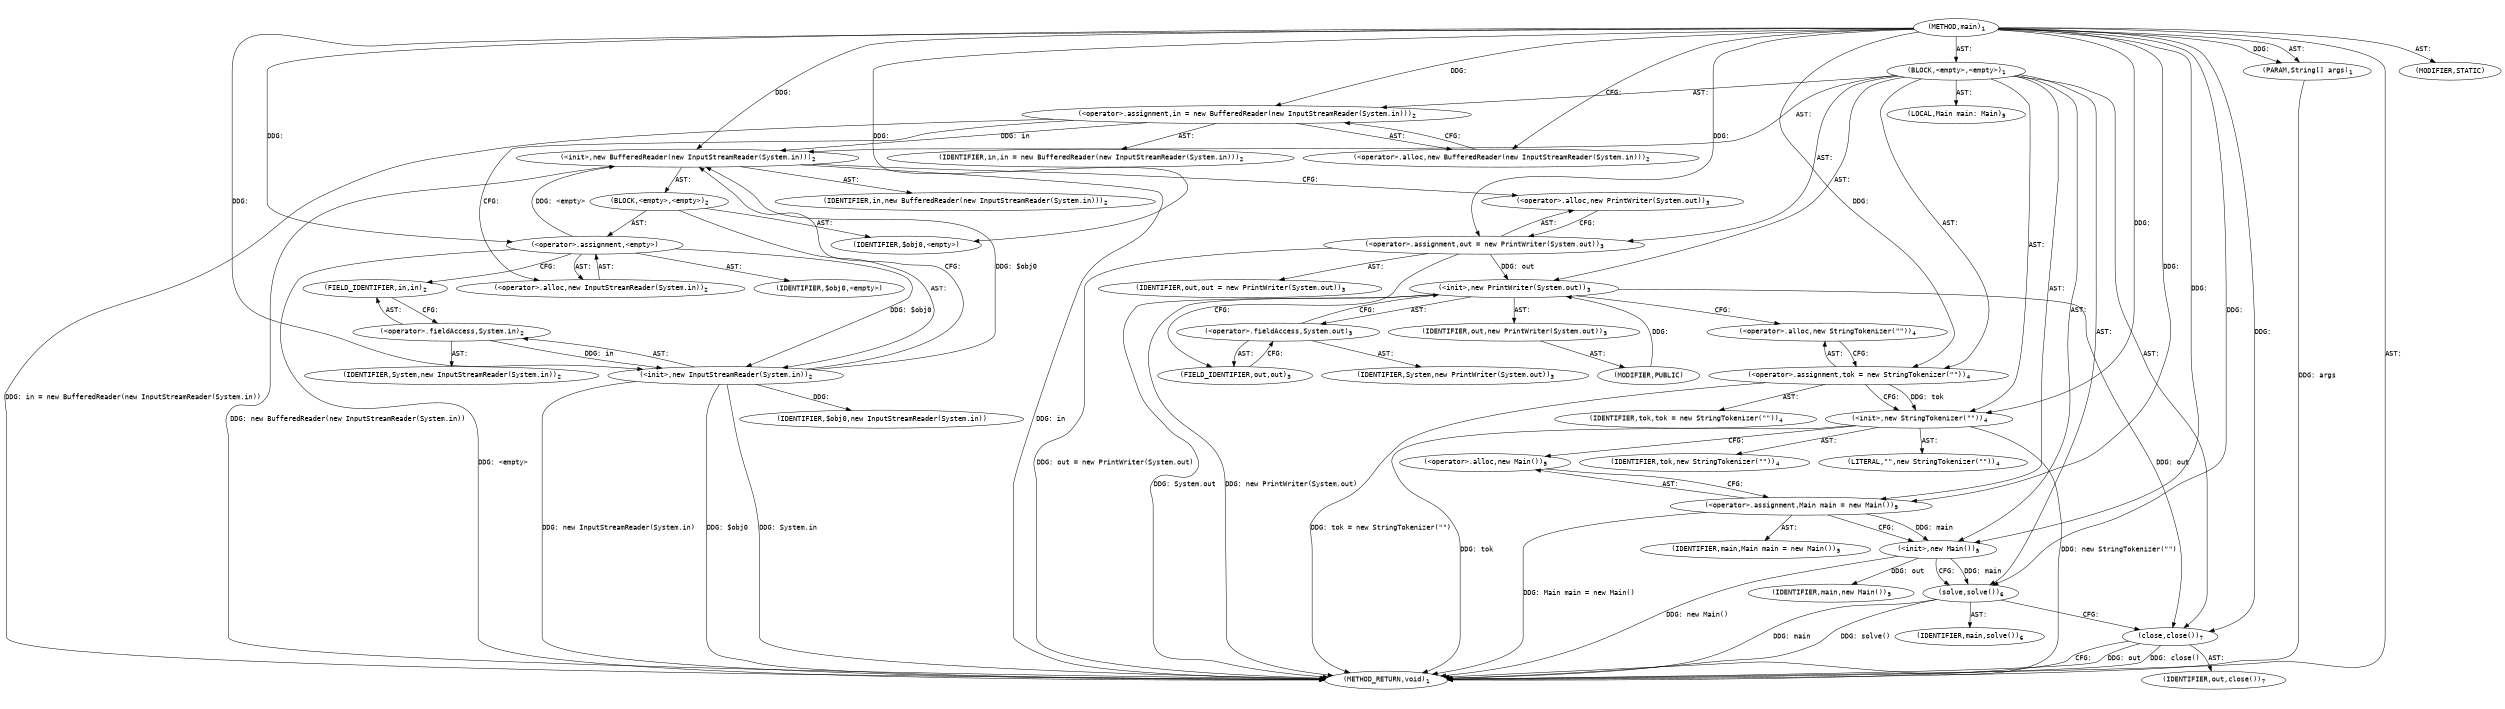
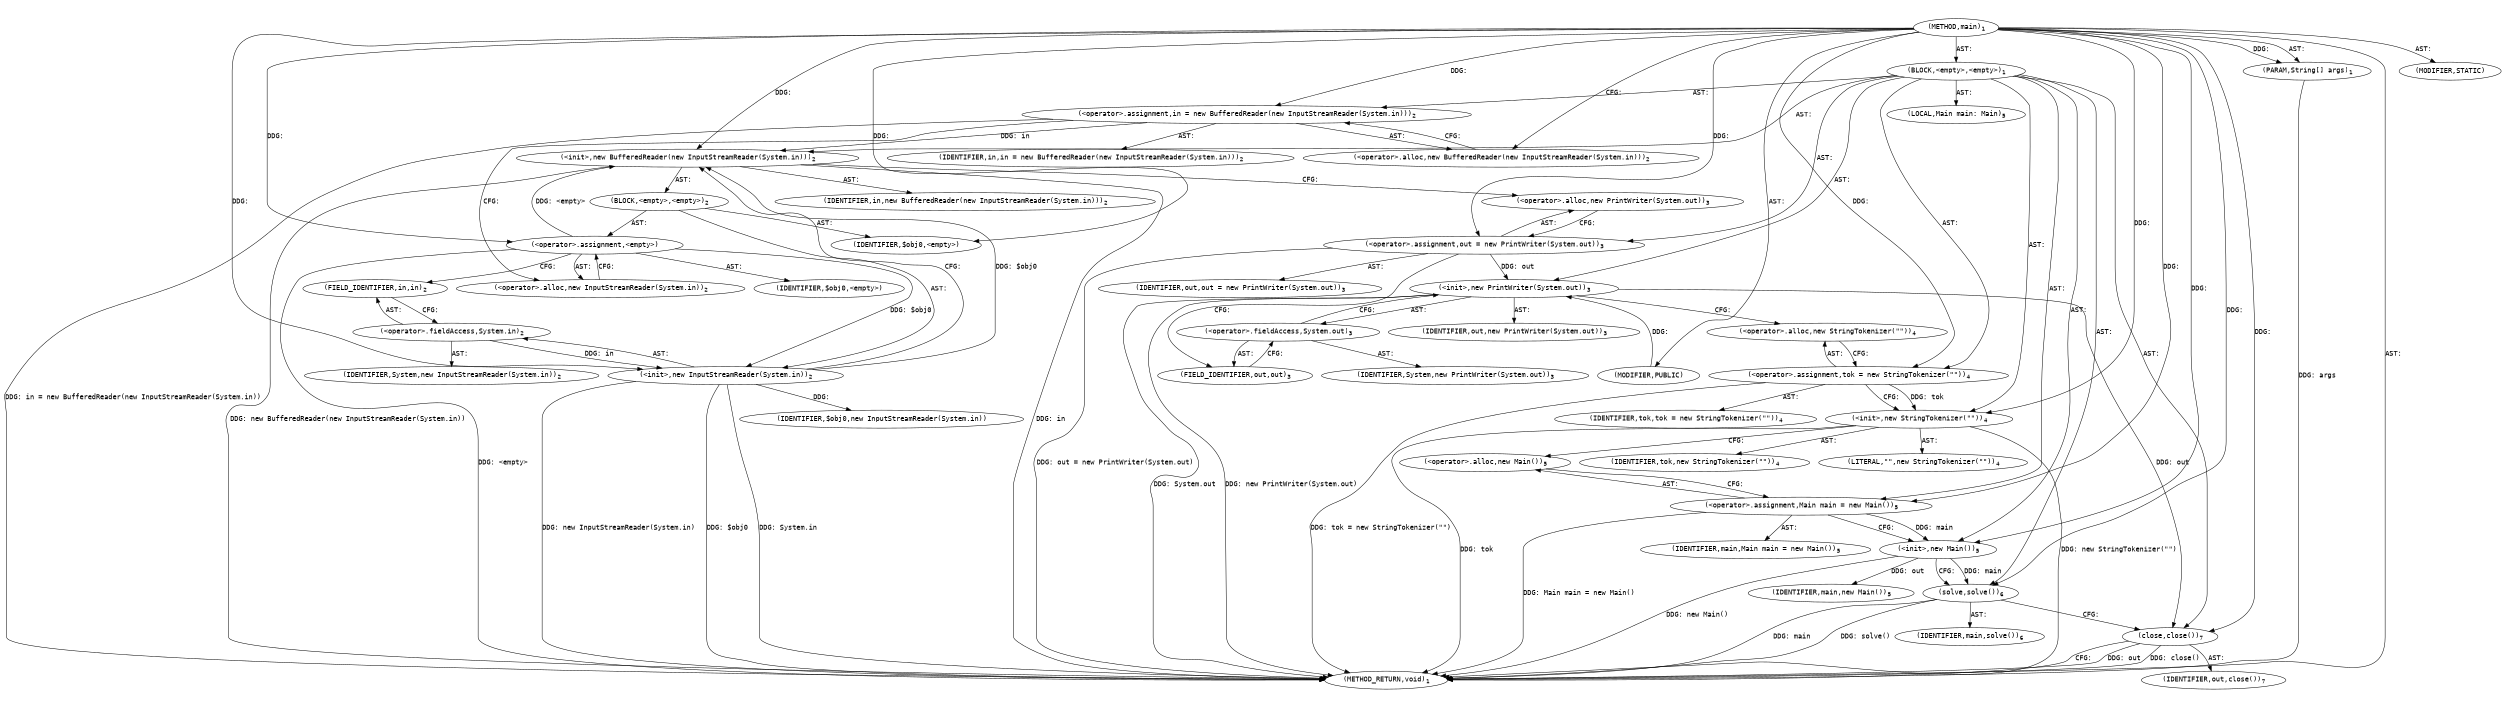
edge "(<operator>.alloc,new InputStreamReader(System.in))" -> "(<operator>.assignment,<empty>)": label "AST: " -> "CFG: "
edge "(IDENTIFIER,out,new PrintWriter(System.out))" -> "(MODIFIER,PUBLIC)": now "(METHOD,main)" -> "(MODIFIER,PUBLIC)"
